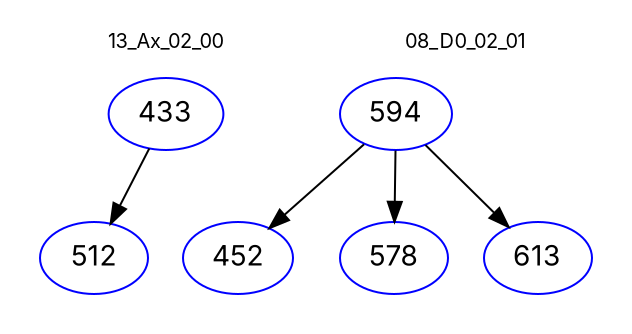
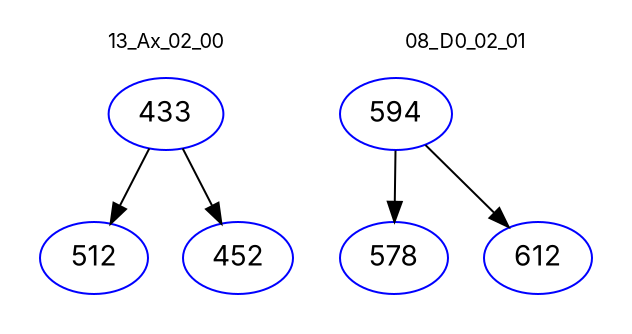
edge "594" -> "452": now "433" -> "452"
node "613": label "613" -> "612"
